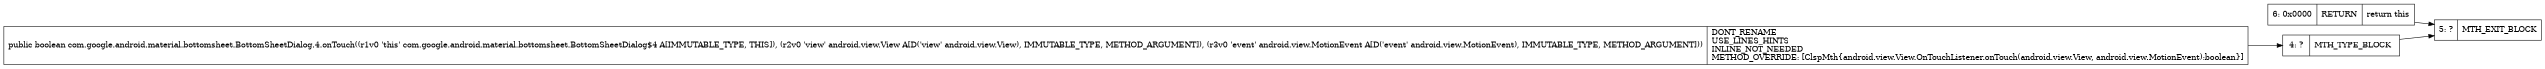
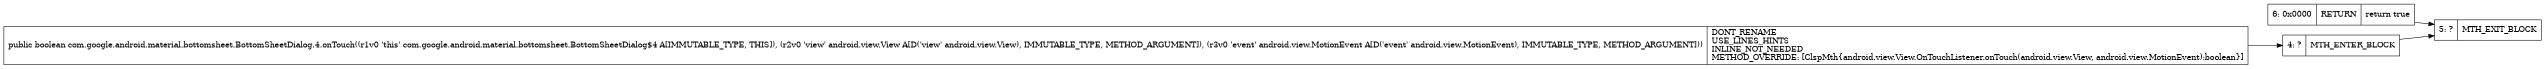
node "6: 0x0000": text "return this" -> "return true"
node "4: ?": text "MTH_TYPE_BLOCK" -> "MTH_ENTER_BLOCK"
